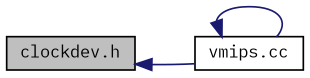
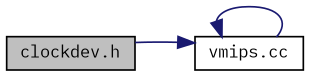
edge "vmips.cc" -> "clockdev.h": reversed
